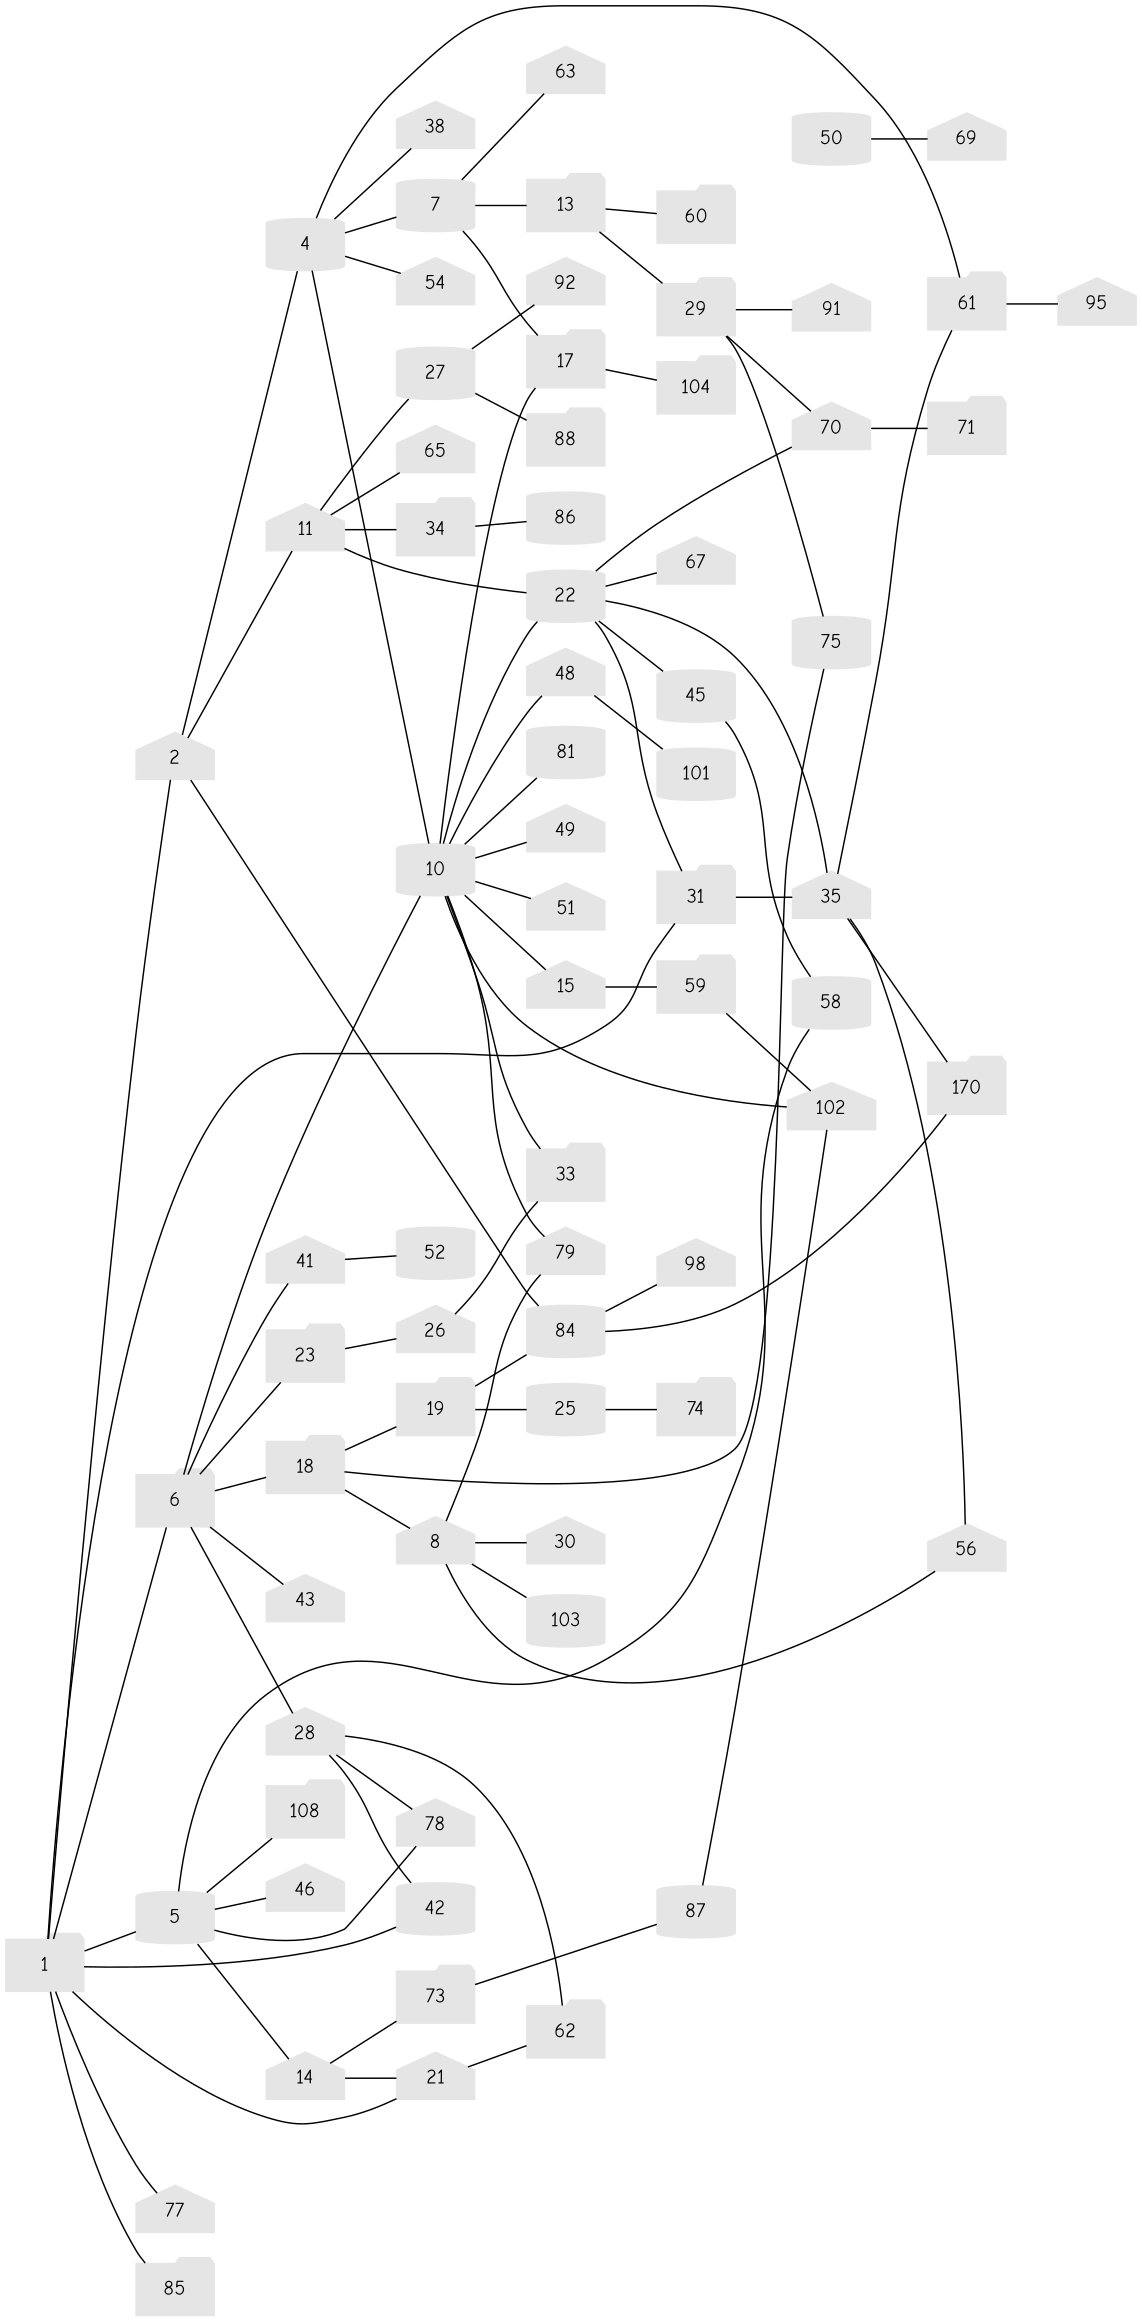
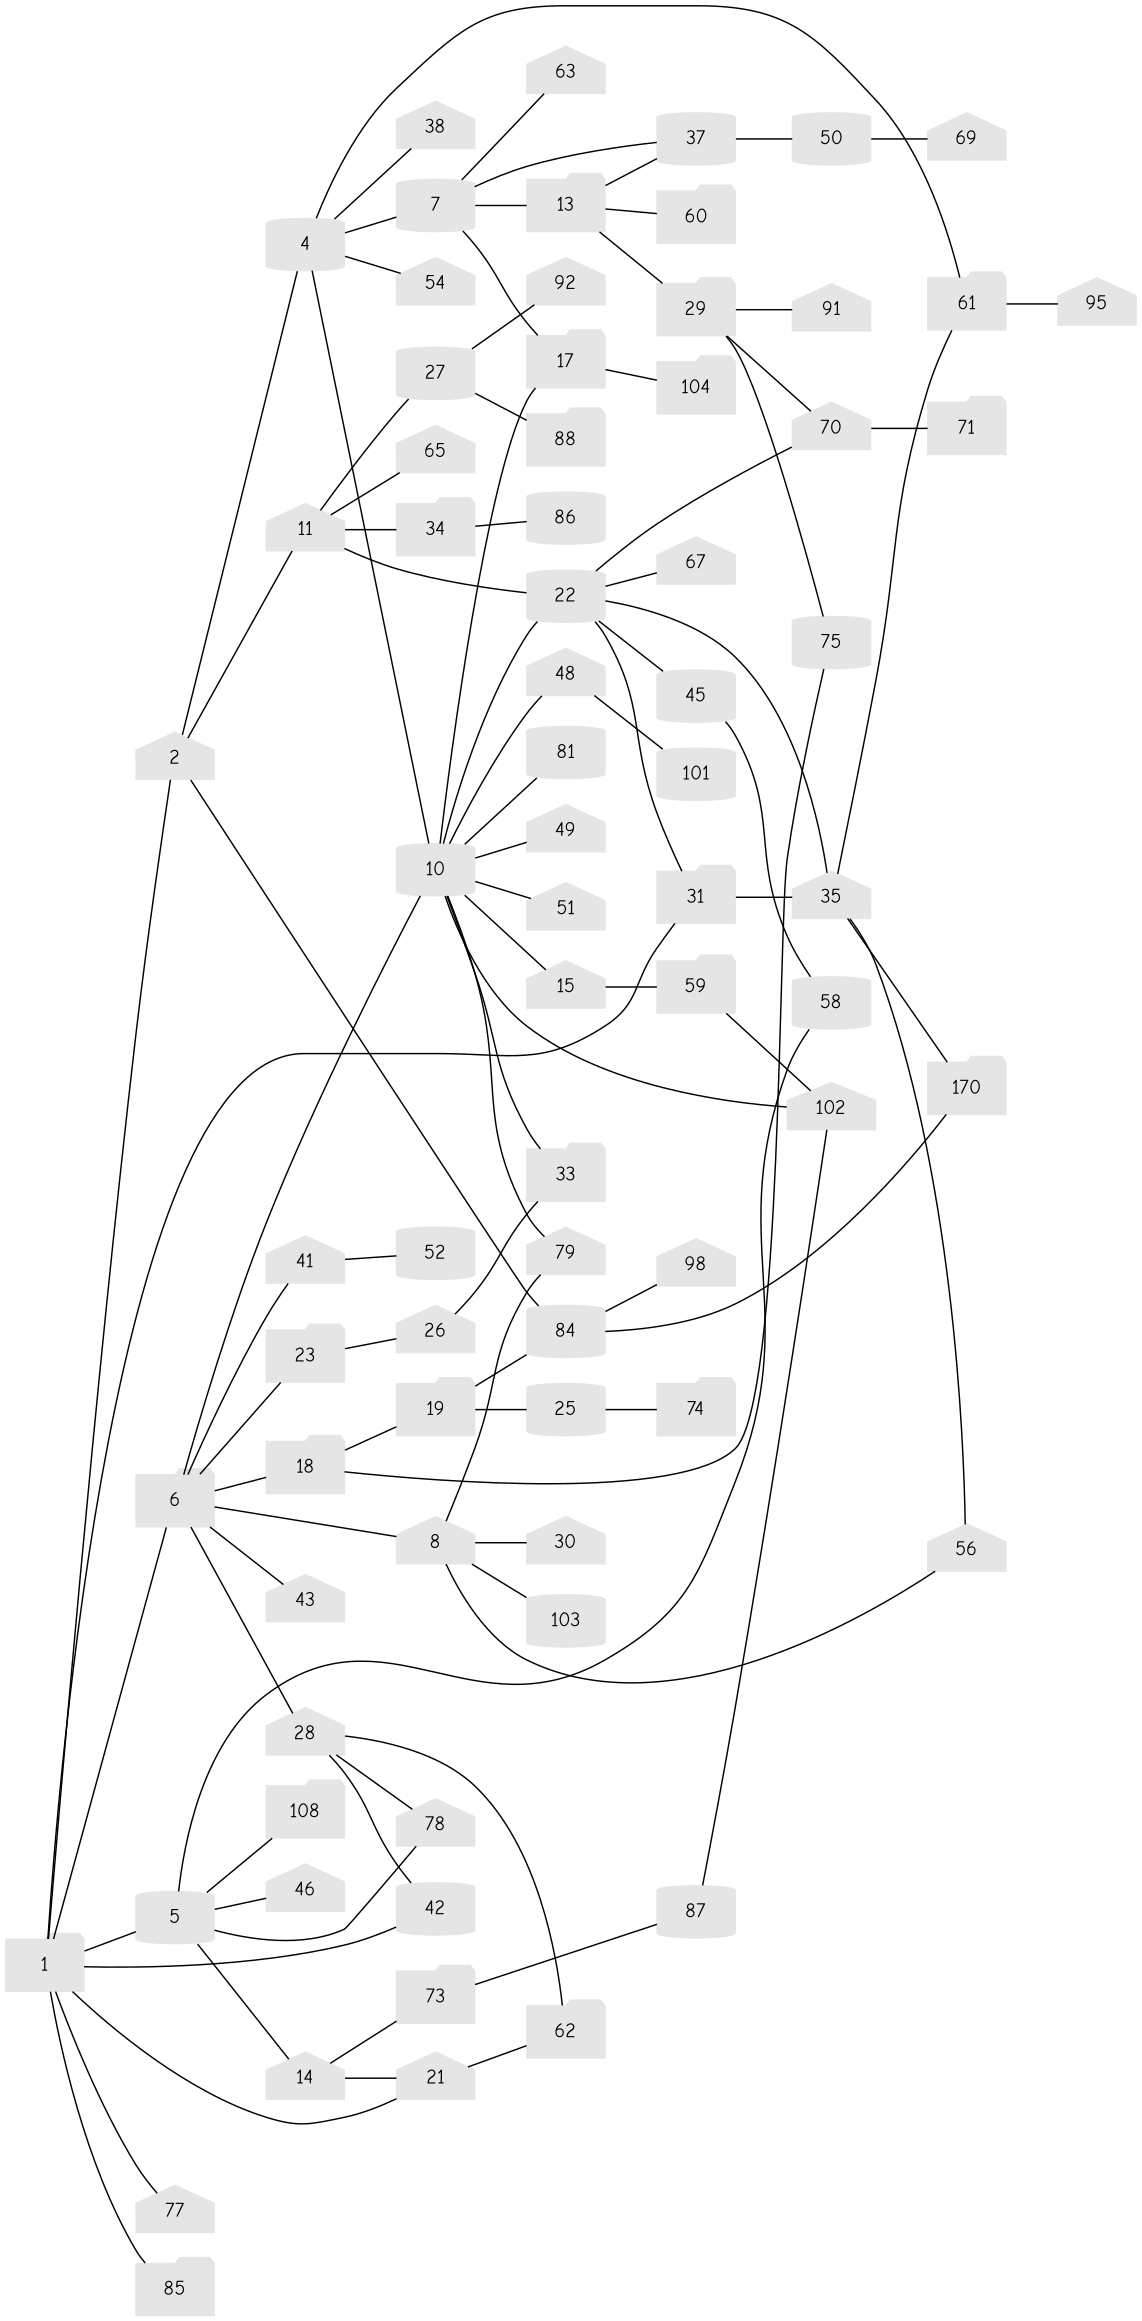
node "37": added
edge "18" -- "8": now "6" -- "8"
